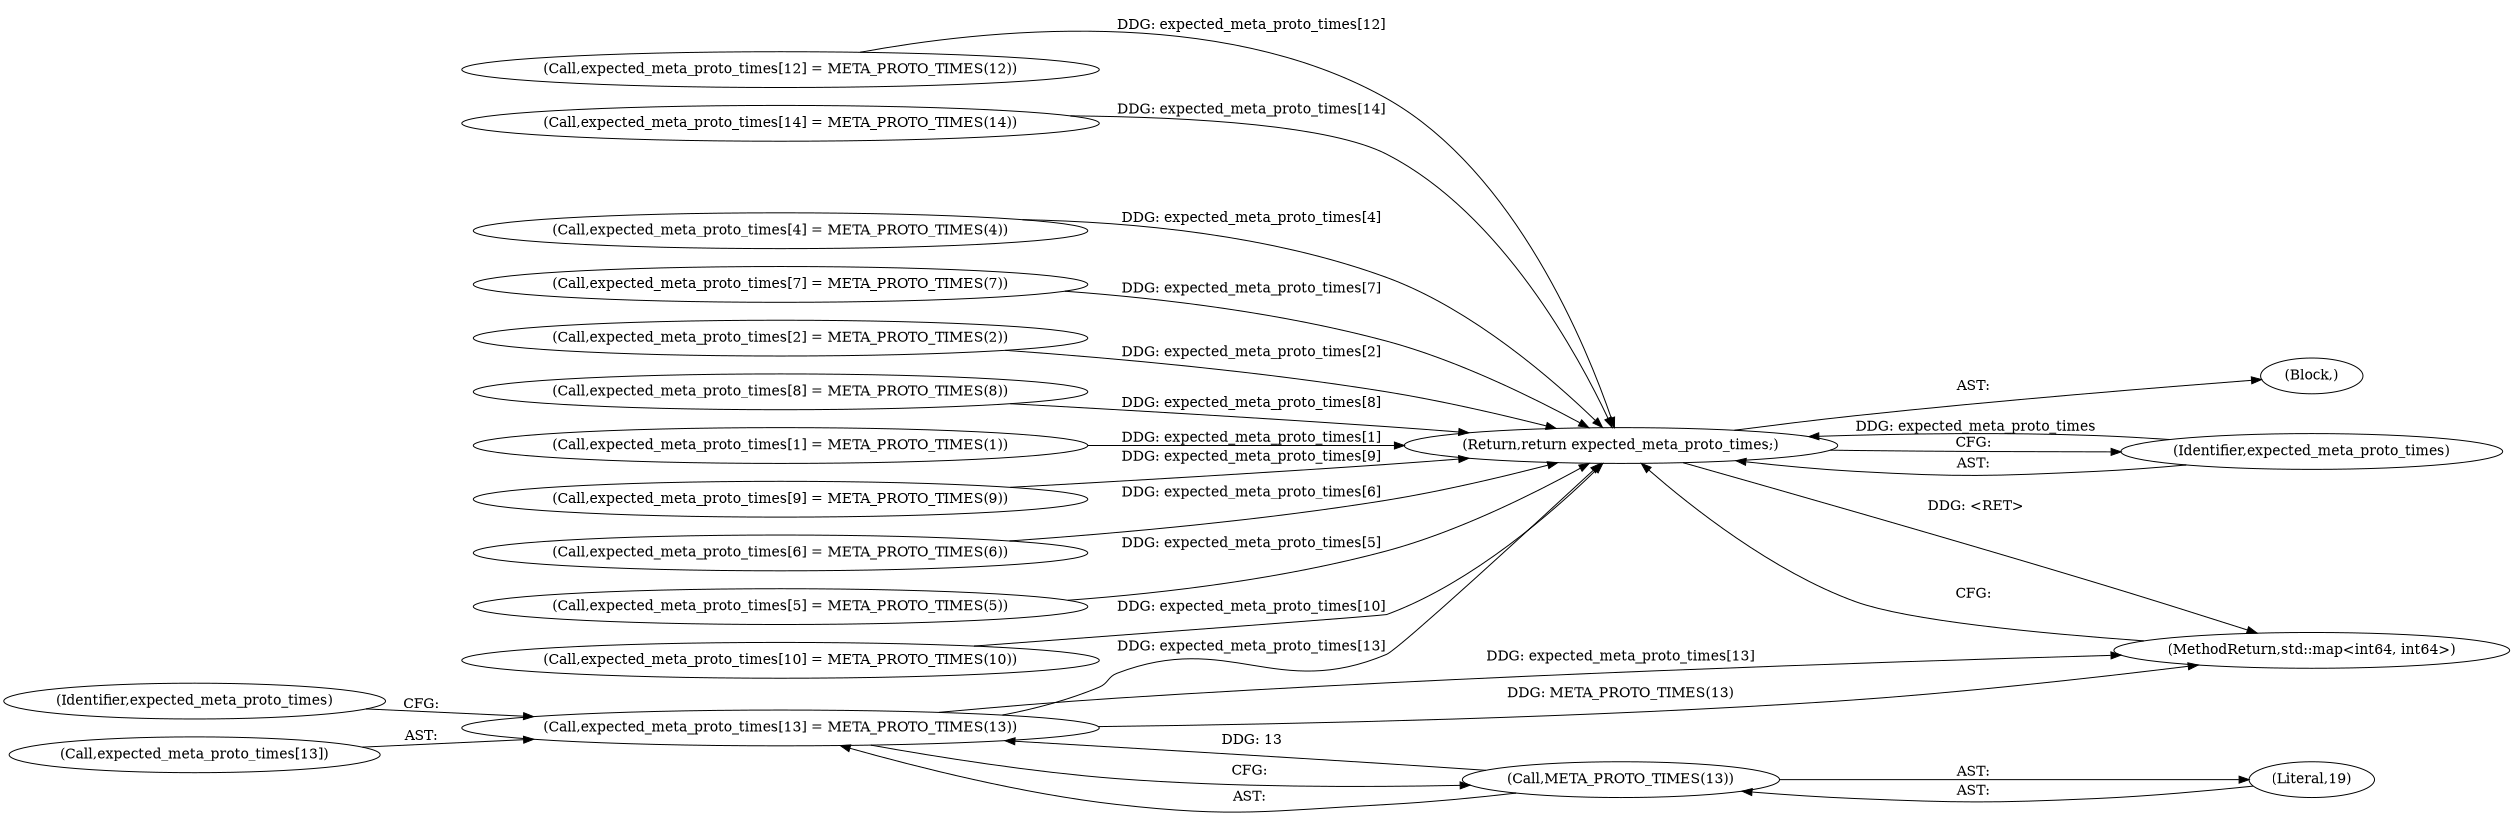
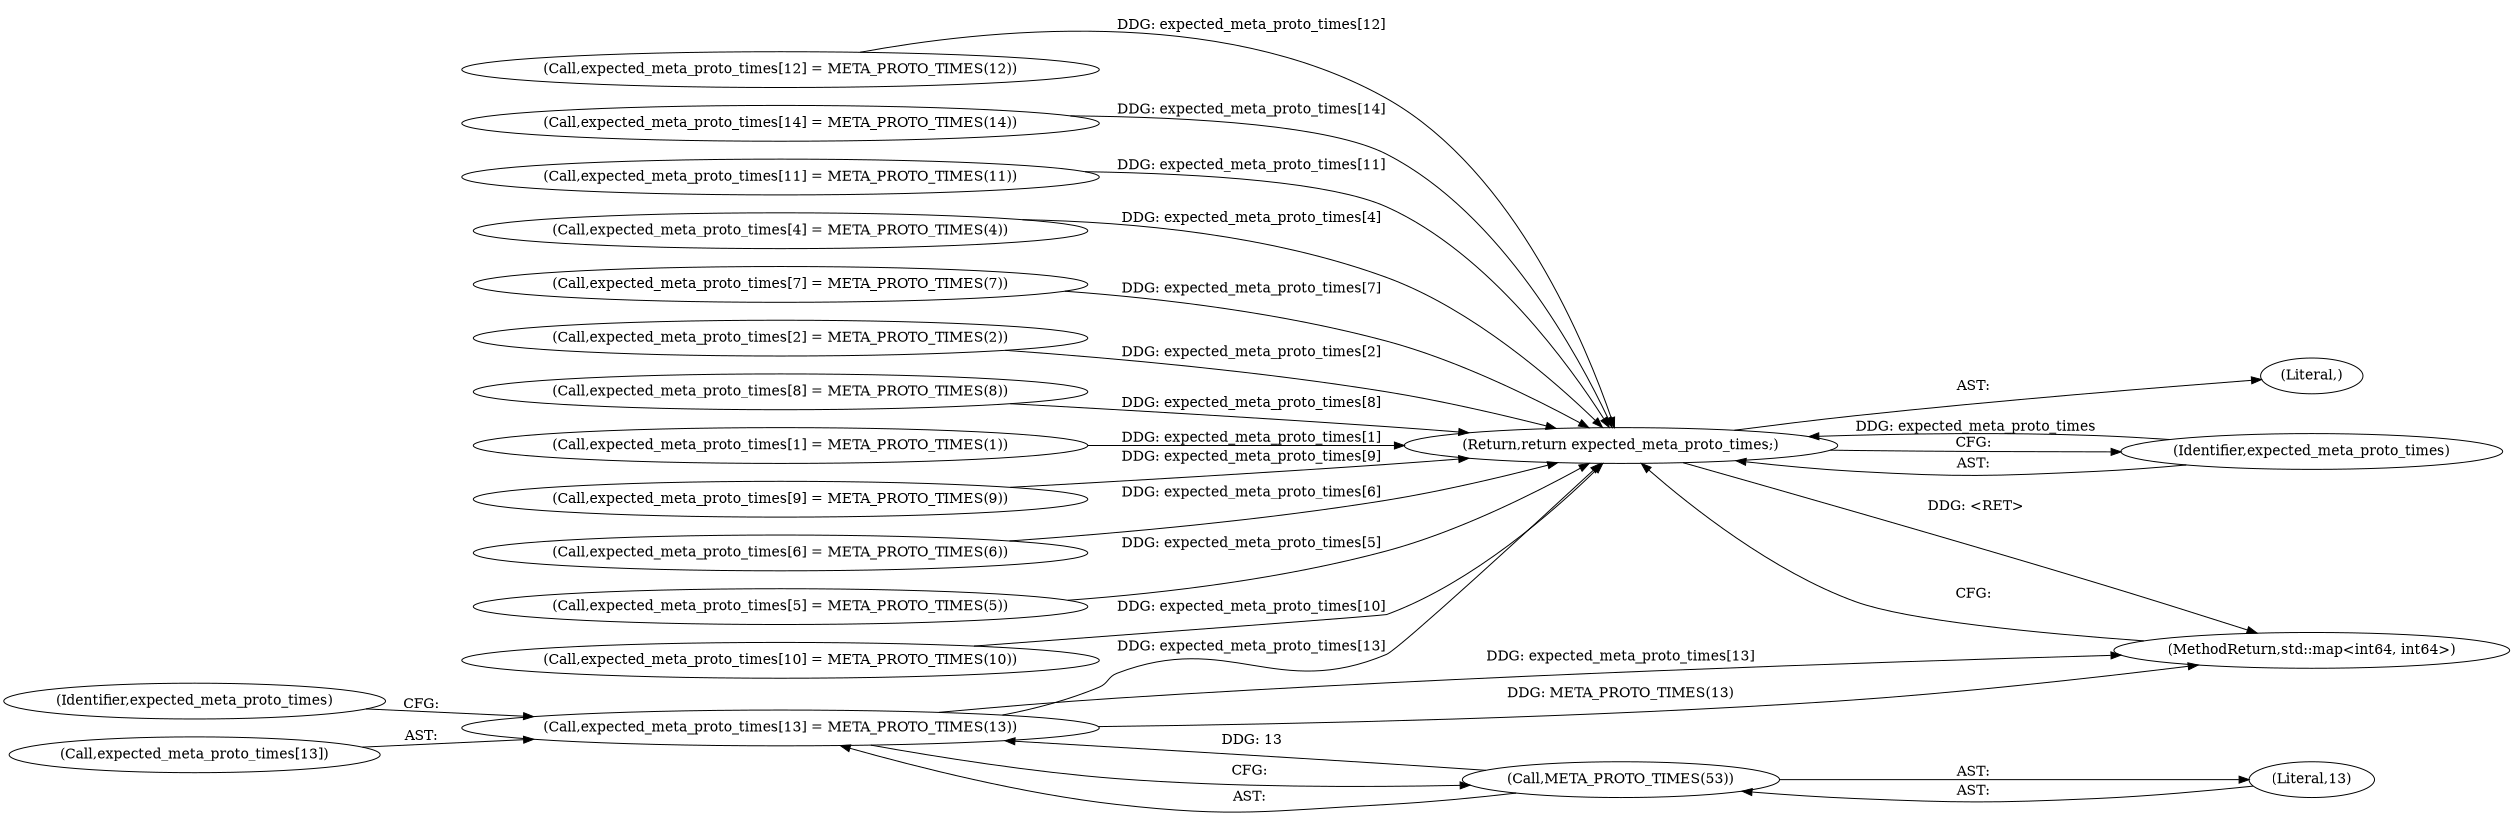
node "(Call,expected_meta_proto_times[11] = META_PROTO_TIMES(11))": added
node "(Block,)": label "(Block,)" -> "(Literal,)"
node "(Call,META_PROTO_TIMES(13))": label "(Call,META_PROTO_TIMES(13))" -> "(Call,META_PROTO_TIMES(53))"
node "(Literal,19)": label "(Literal,19)" -> "(Literal,13)"
